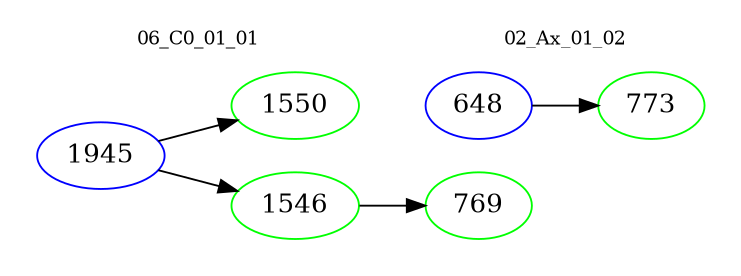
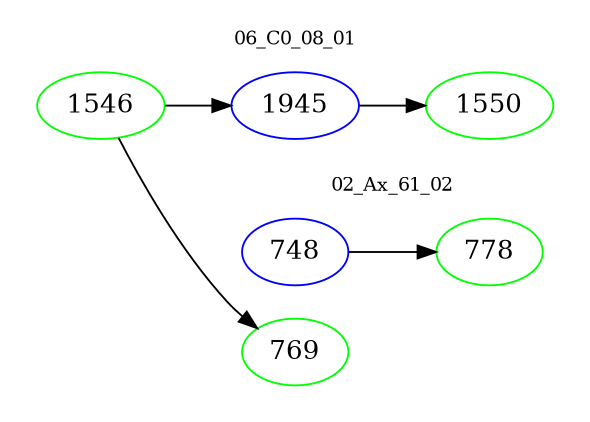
cluster "06_C0_01_01": label "06_C0_01_01" -> "06_C0_08_01"
cluster "02_Ax_01_02": label "02_Ax_01_02" -> "02_Ax_61_02"
node "648": label "648" -> "748"
node "773": label "773" -> "778"
edge "1945" -> "1546": reversed
